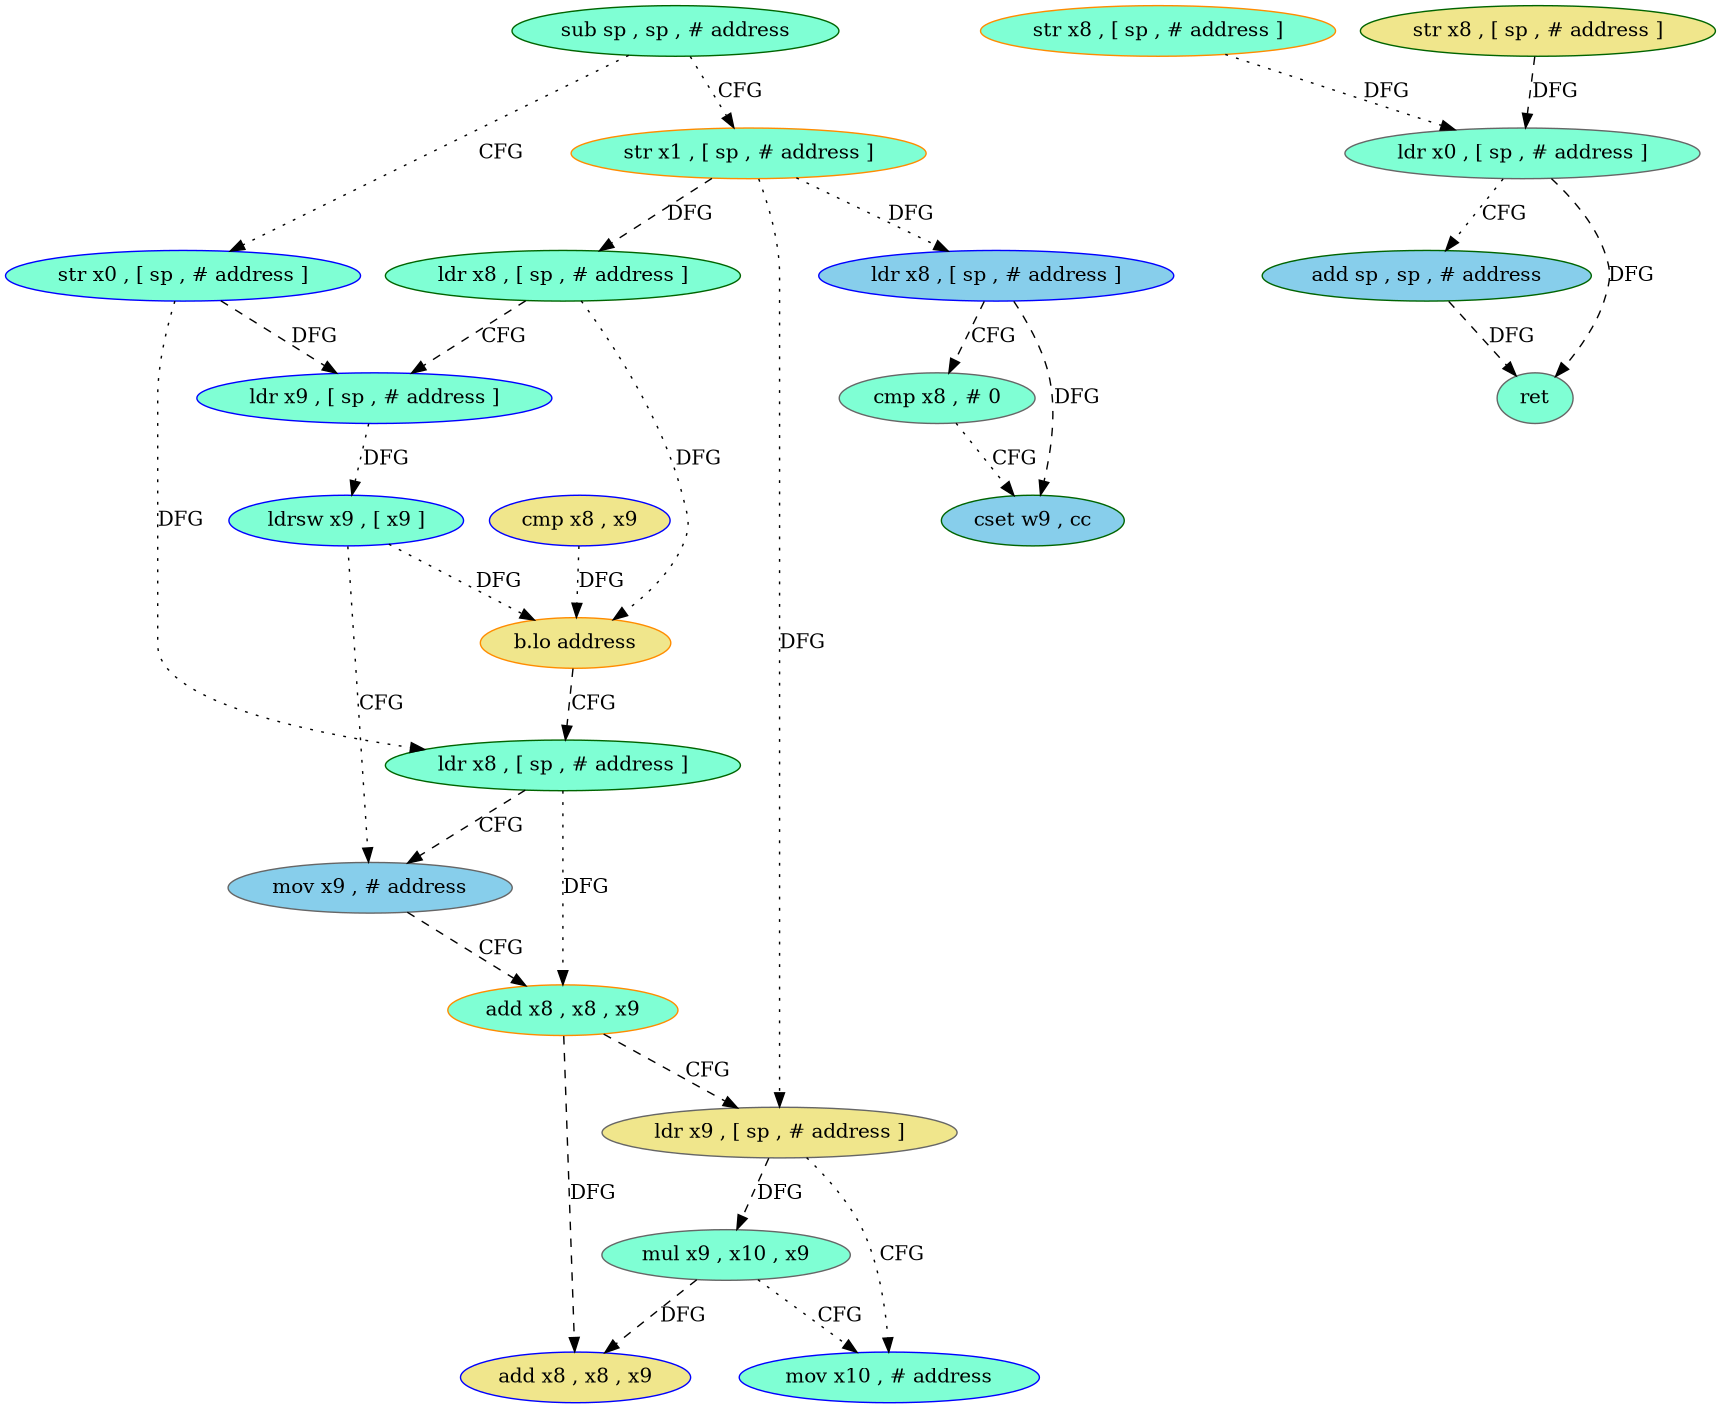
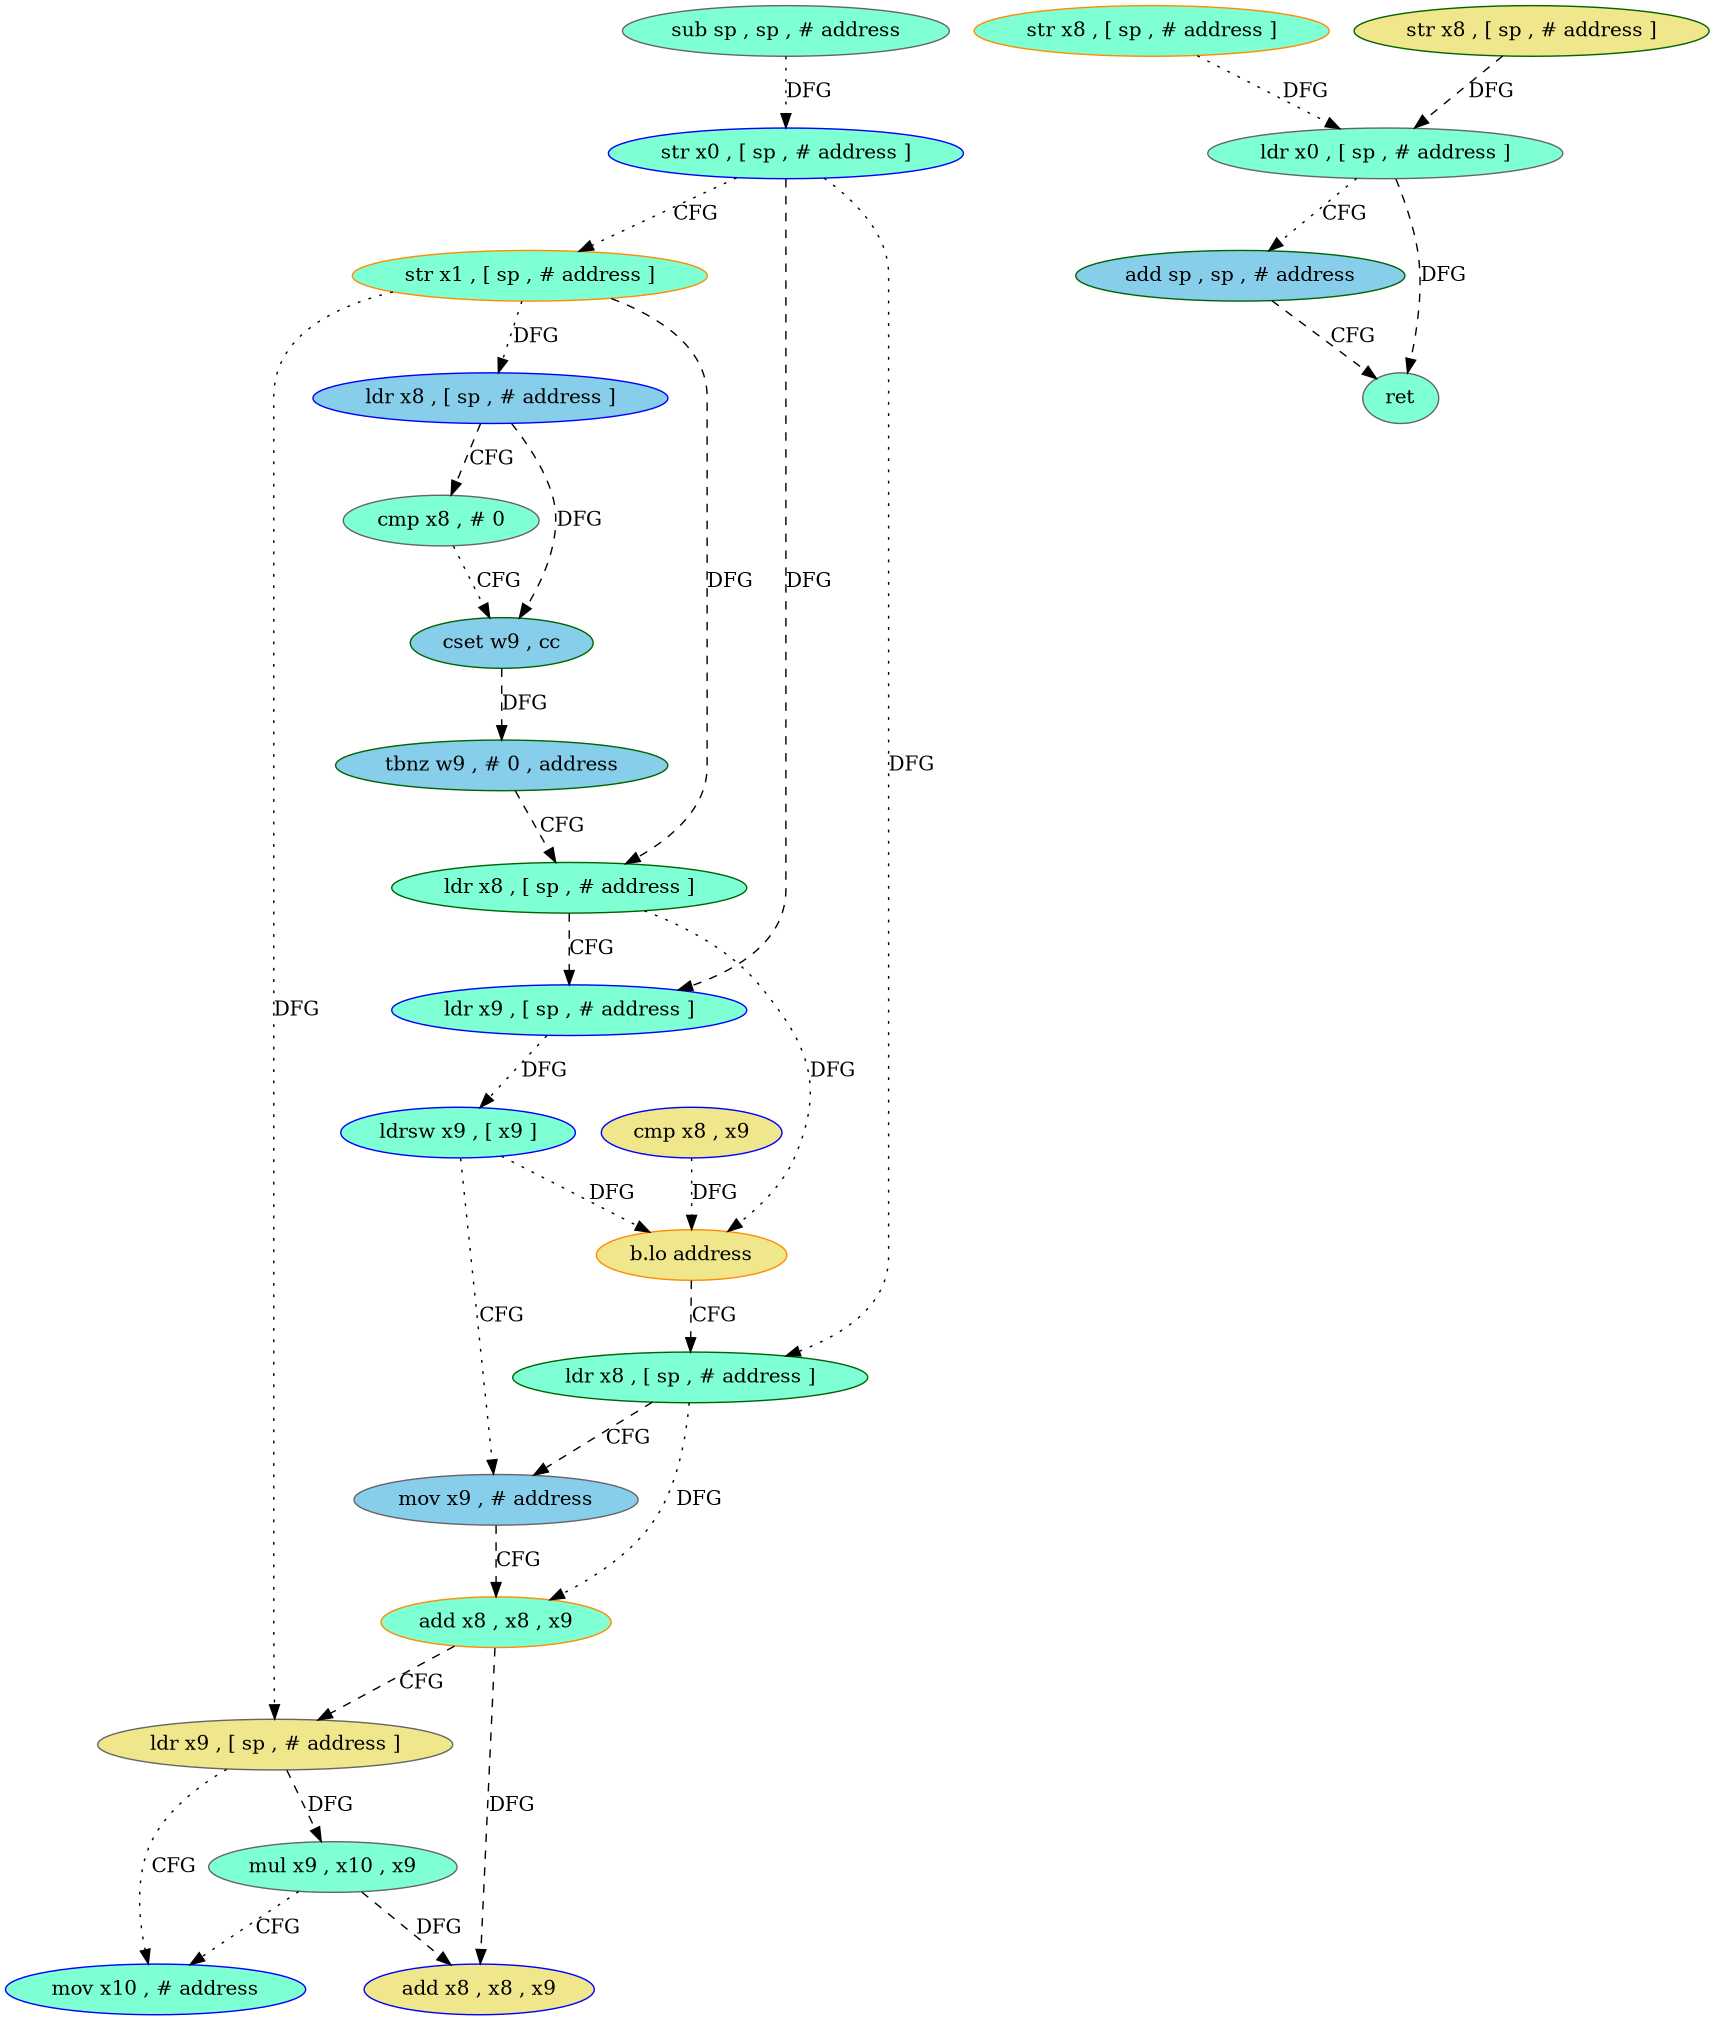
node "sub sp , sp , # address": color darkgreen -> gray40
edge "sub sp , sp , # address" -> "str x1 , [ sp , # address ]": now "str x0 , [ sp , # address ]" -> "str x1 , [ sp , # address ]"
edge "sub sp , sp , # address" -> "str x0 , [ sp , # address ]": label "CFG" -> "DFG"
edge "add sp , sp , # address" -> "ret": label "DFG" -> "CFG"
node "tbnz w9 , # 0 , address": added
